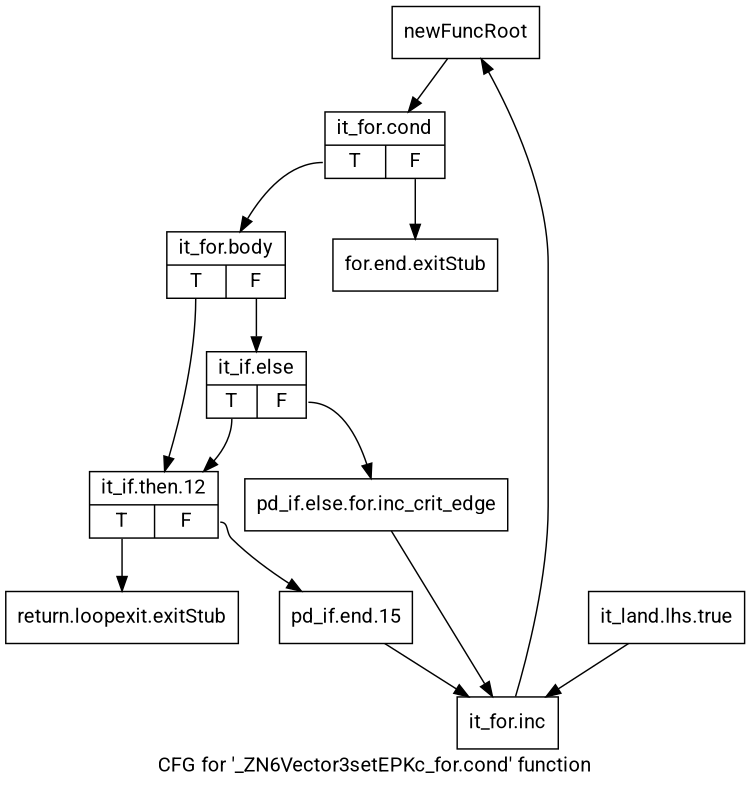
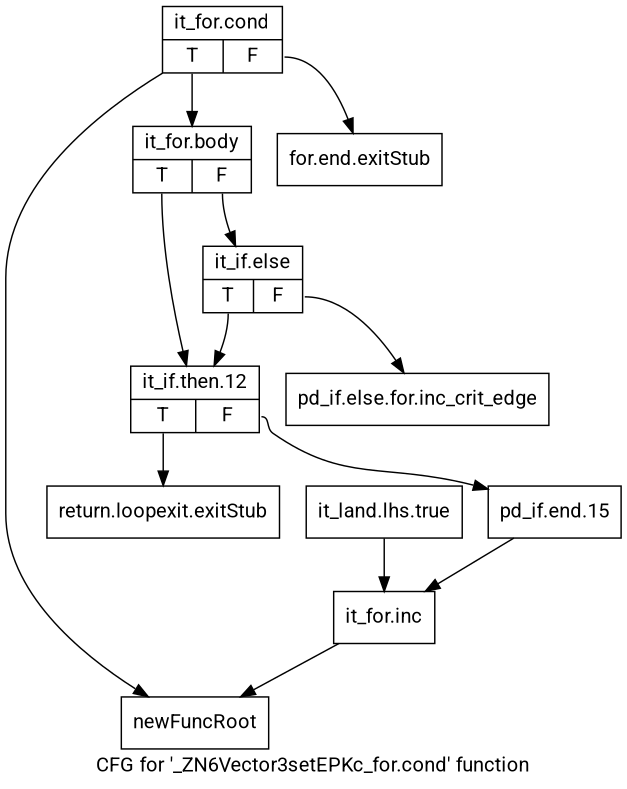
edge "newFuncRoot" -> "it_for.cond": reversed
edge "pd_if.else.for.inc_crit_edge" -> "it_for.inc": removed
